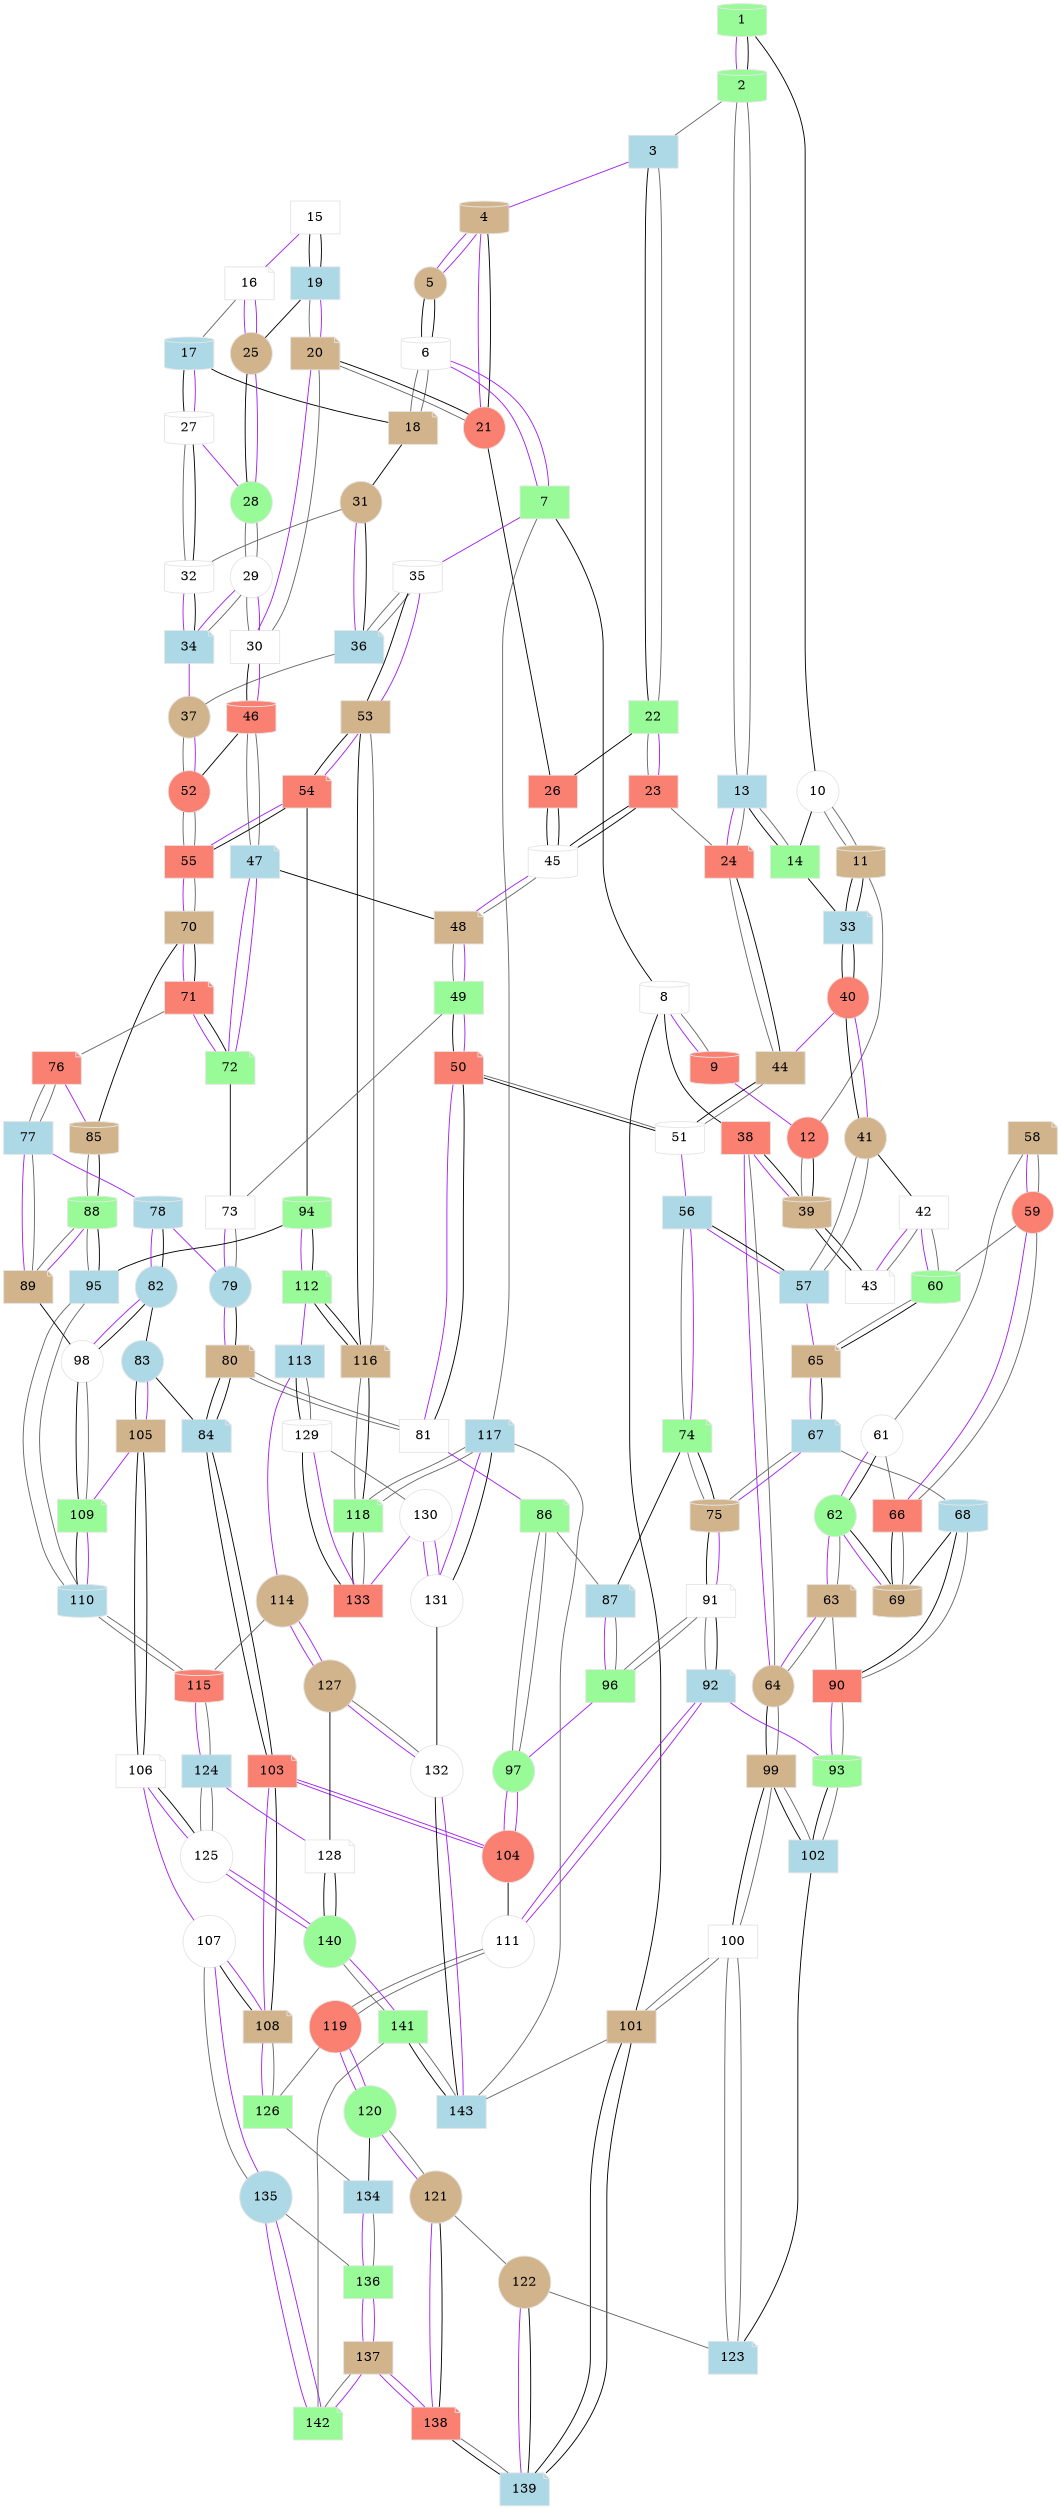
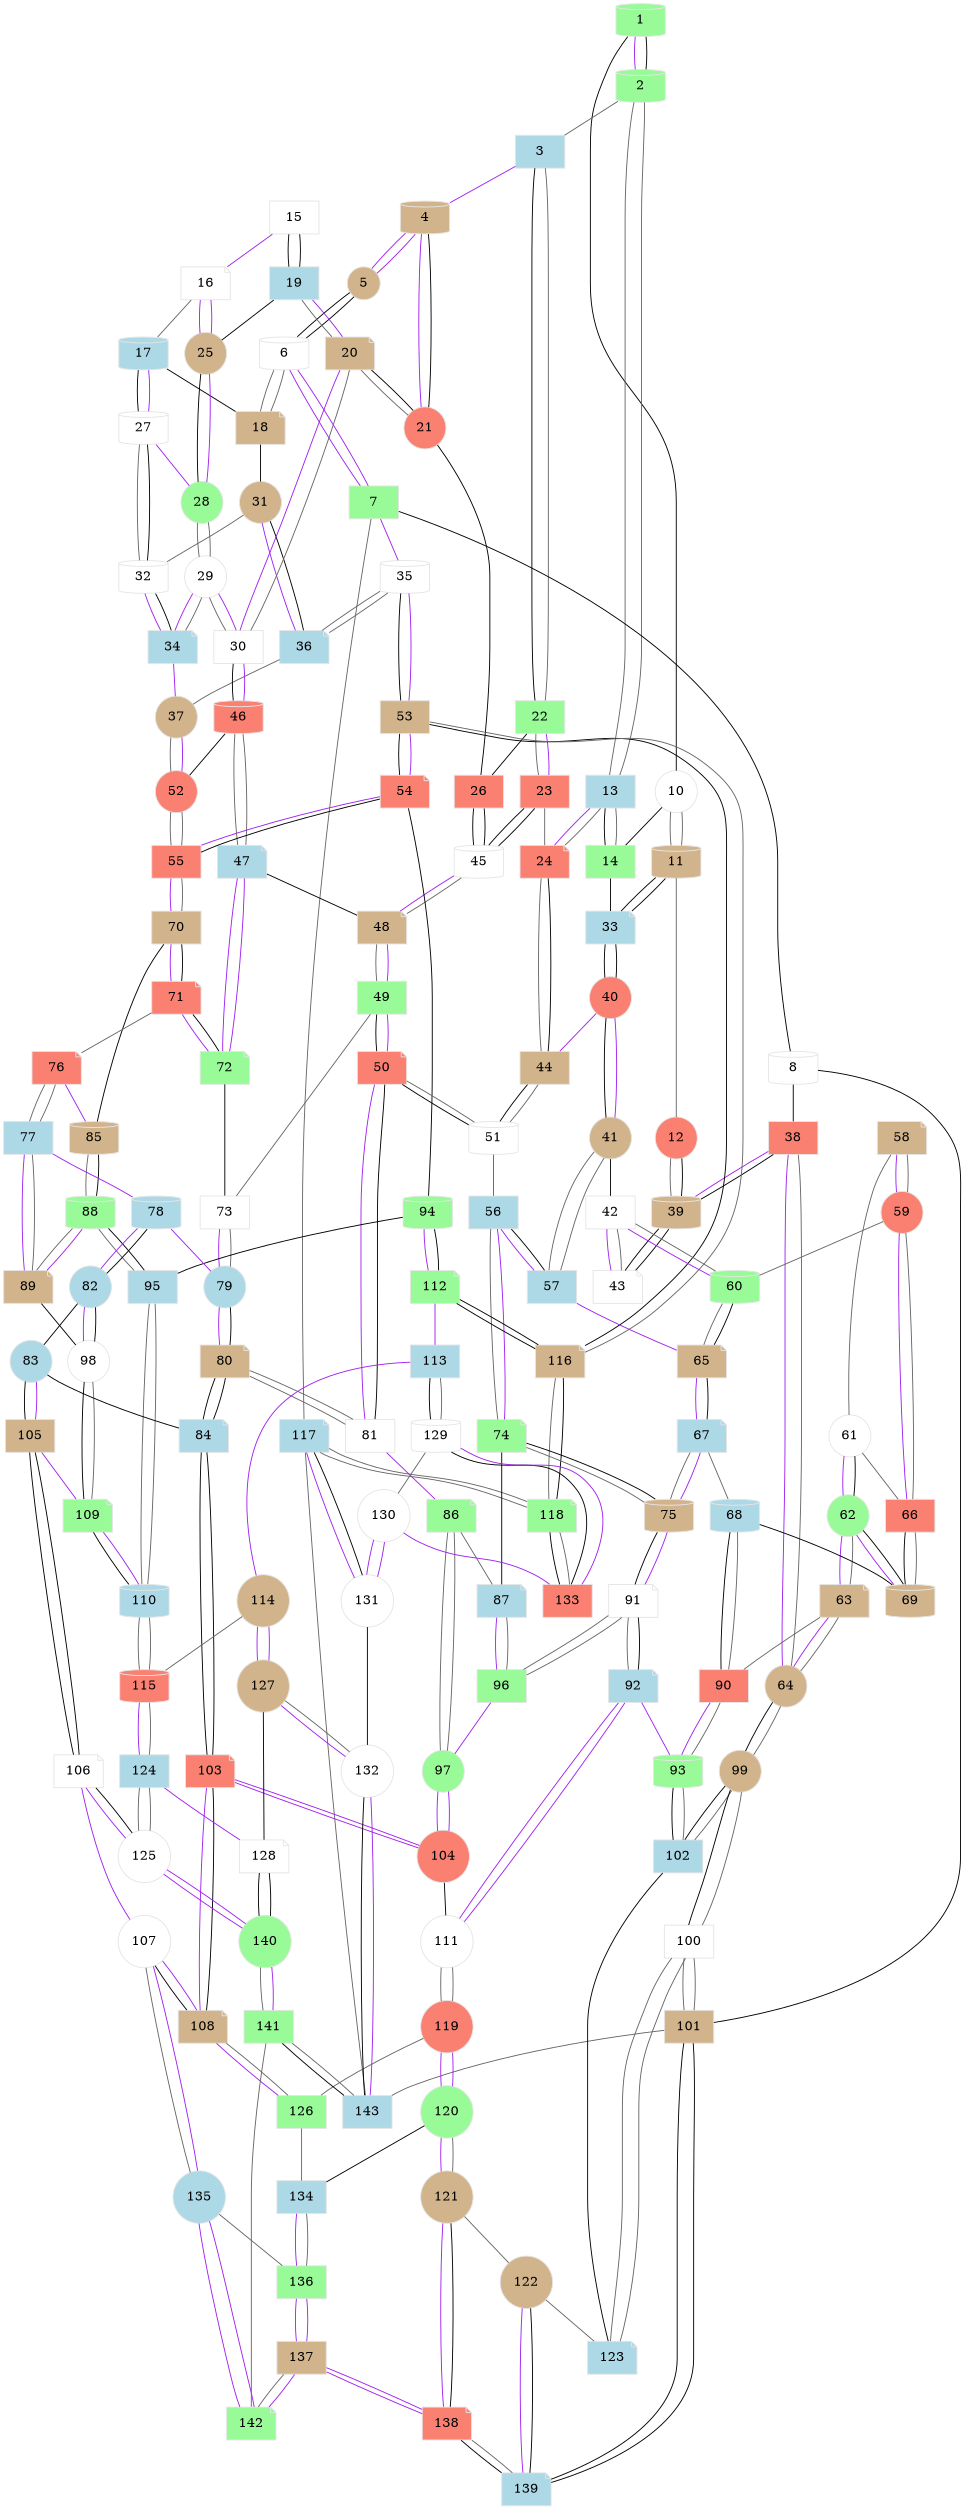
node "9": removed
node "99": shape box -> circle
